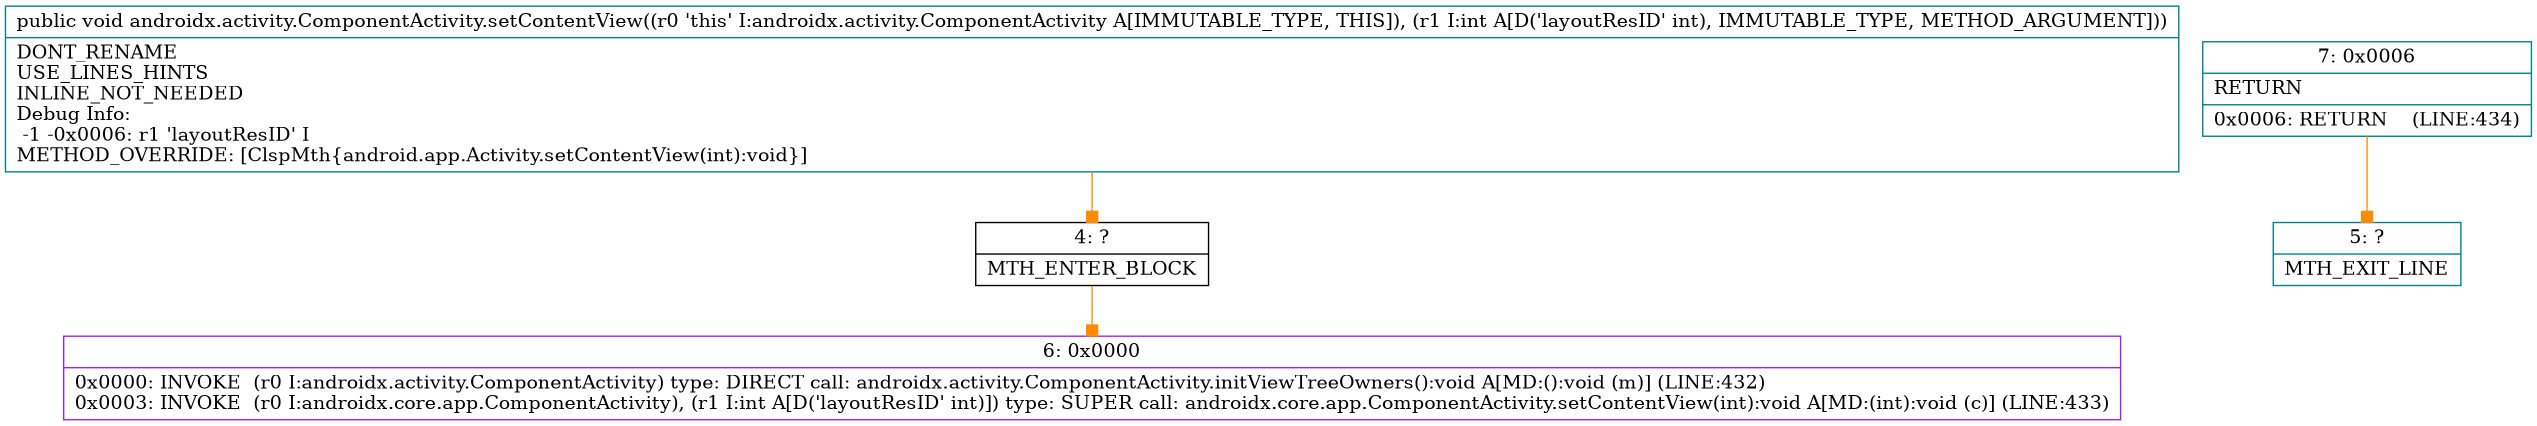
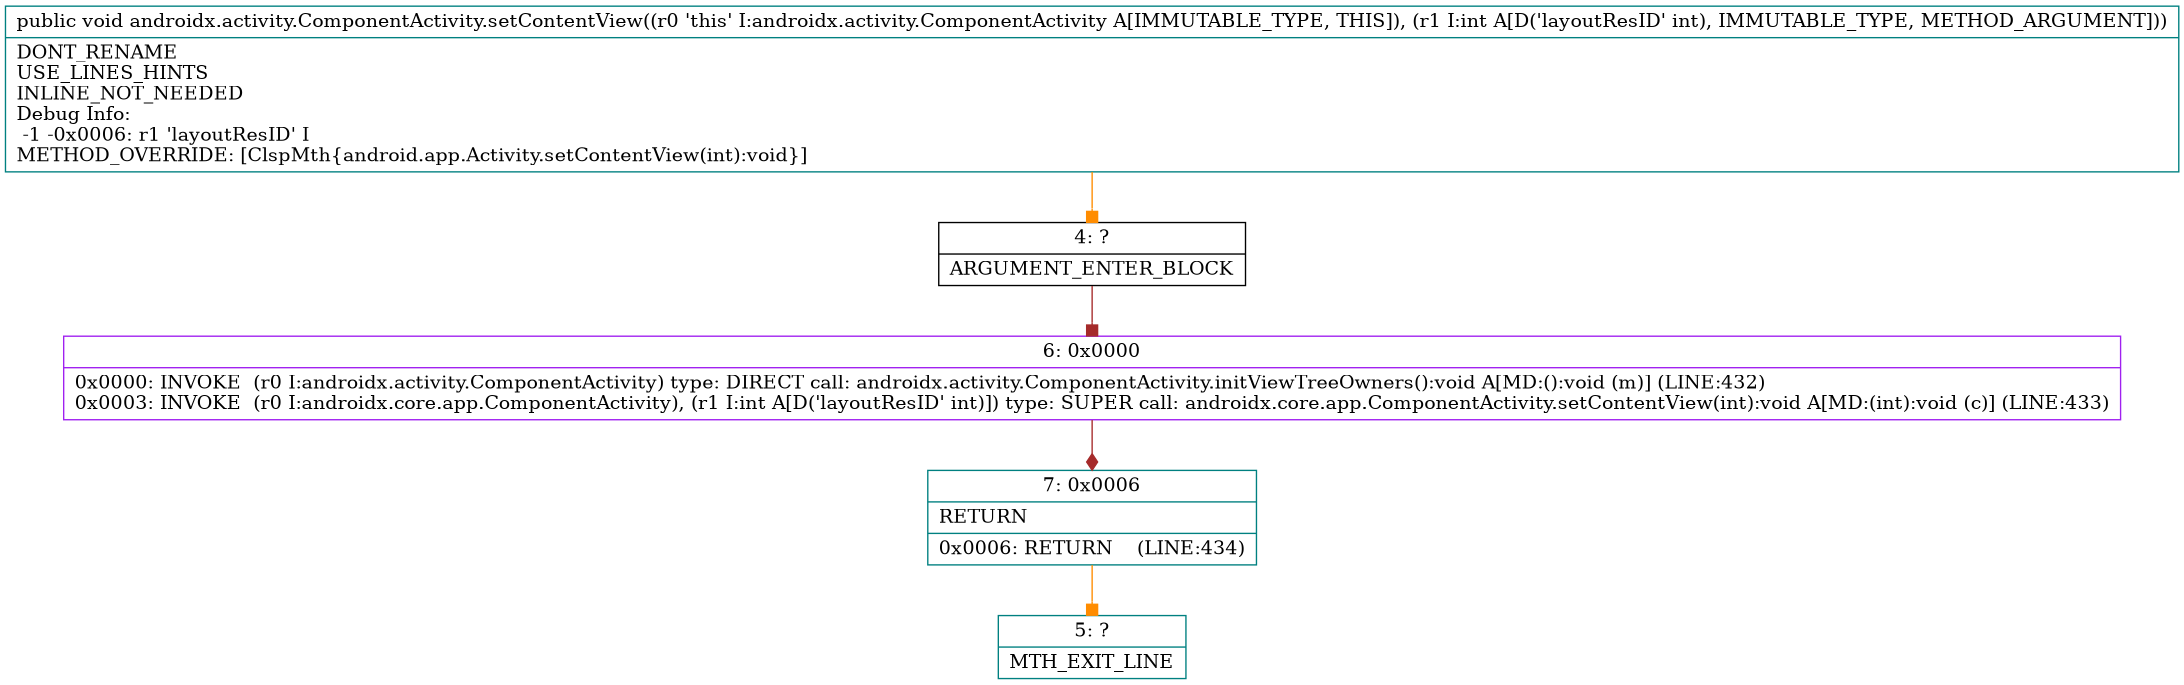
node "4: ?": text "MTH_ENTER_BLOCK" -> "ARGUMENT_ENTER_BLOCK"
edge "4: ?" -> "6: 0x0000": color darkorange -> brown
edge "6: 0x0000" -> "7: 0x0006": added
